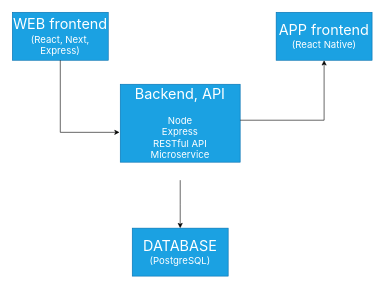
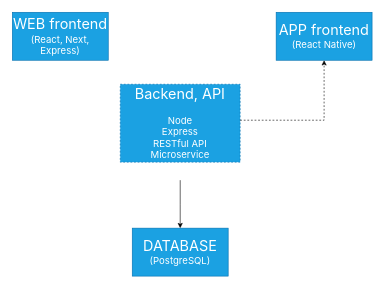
edge "Backend, API Node Express RESTful API Microservice" -> "APP frontend (React Native)": style solid -> dashed
node "Backend, API Node Express RESTful API Microservice": style solid -> dashed
edge "WEB frontend (React, Next, Express)" -> "Backend, API Node Express RESTful API Microservice": removed
